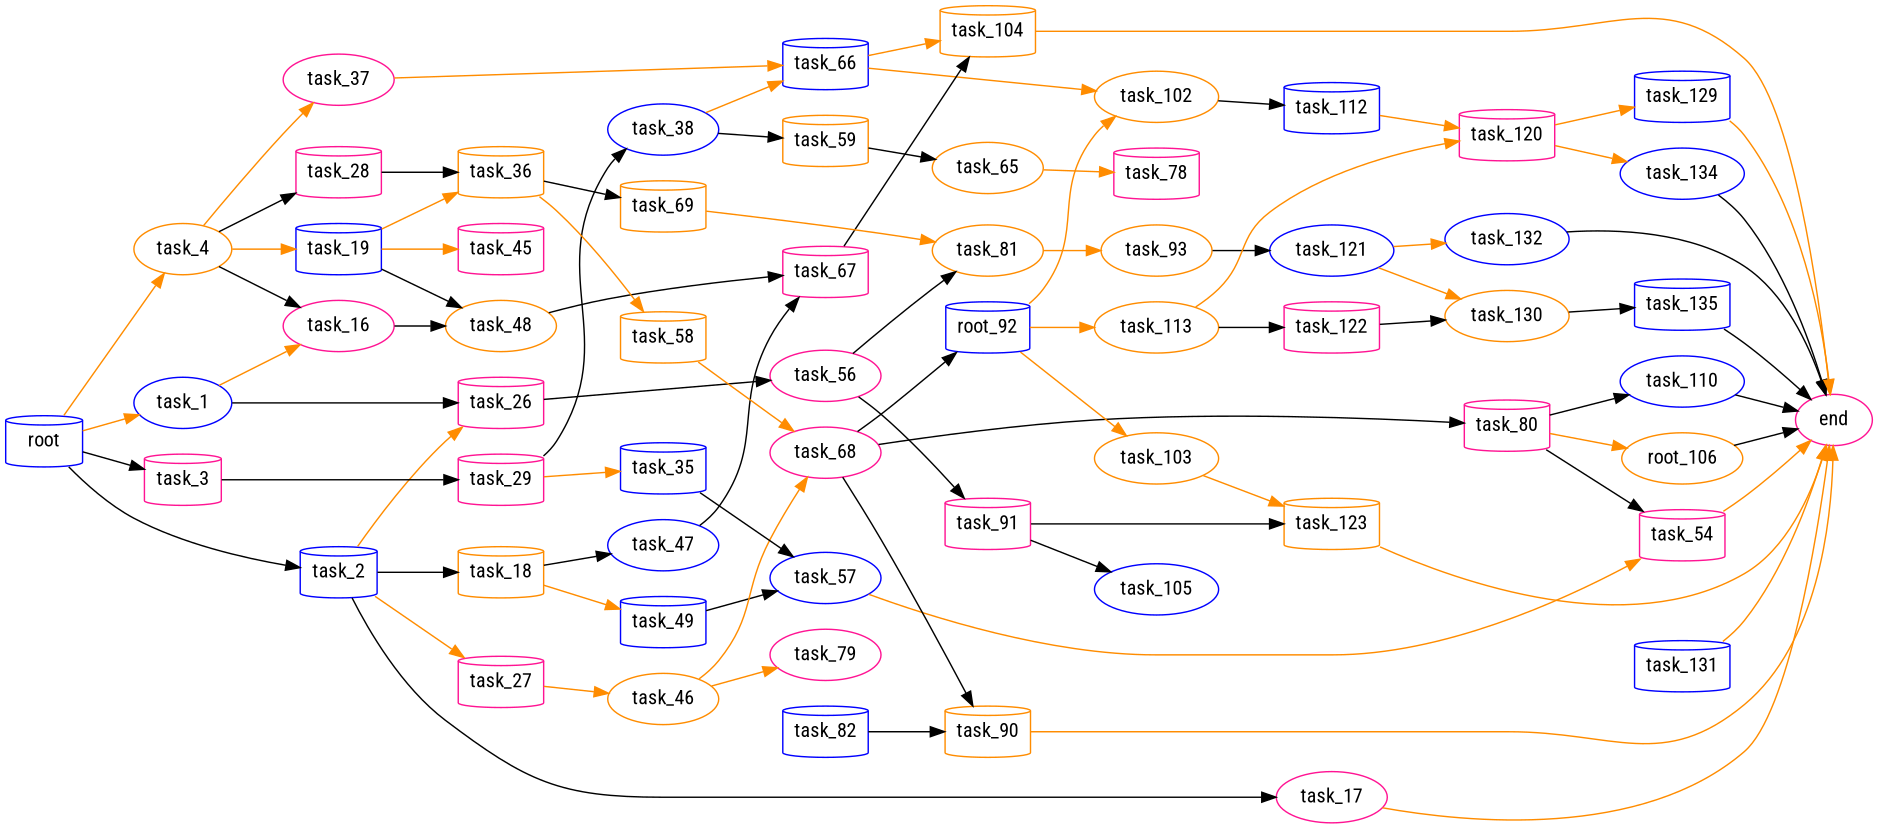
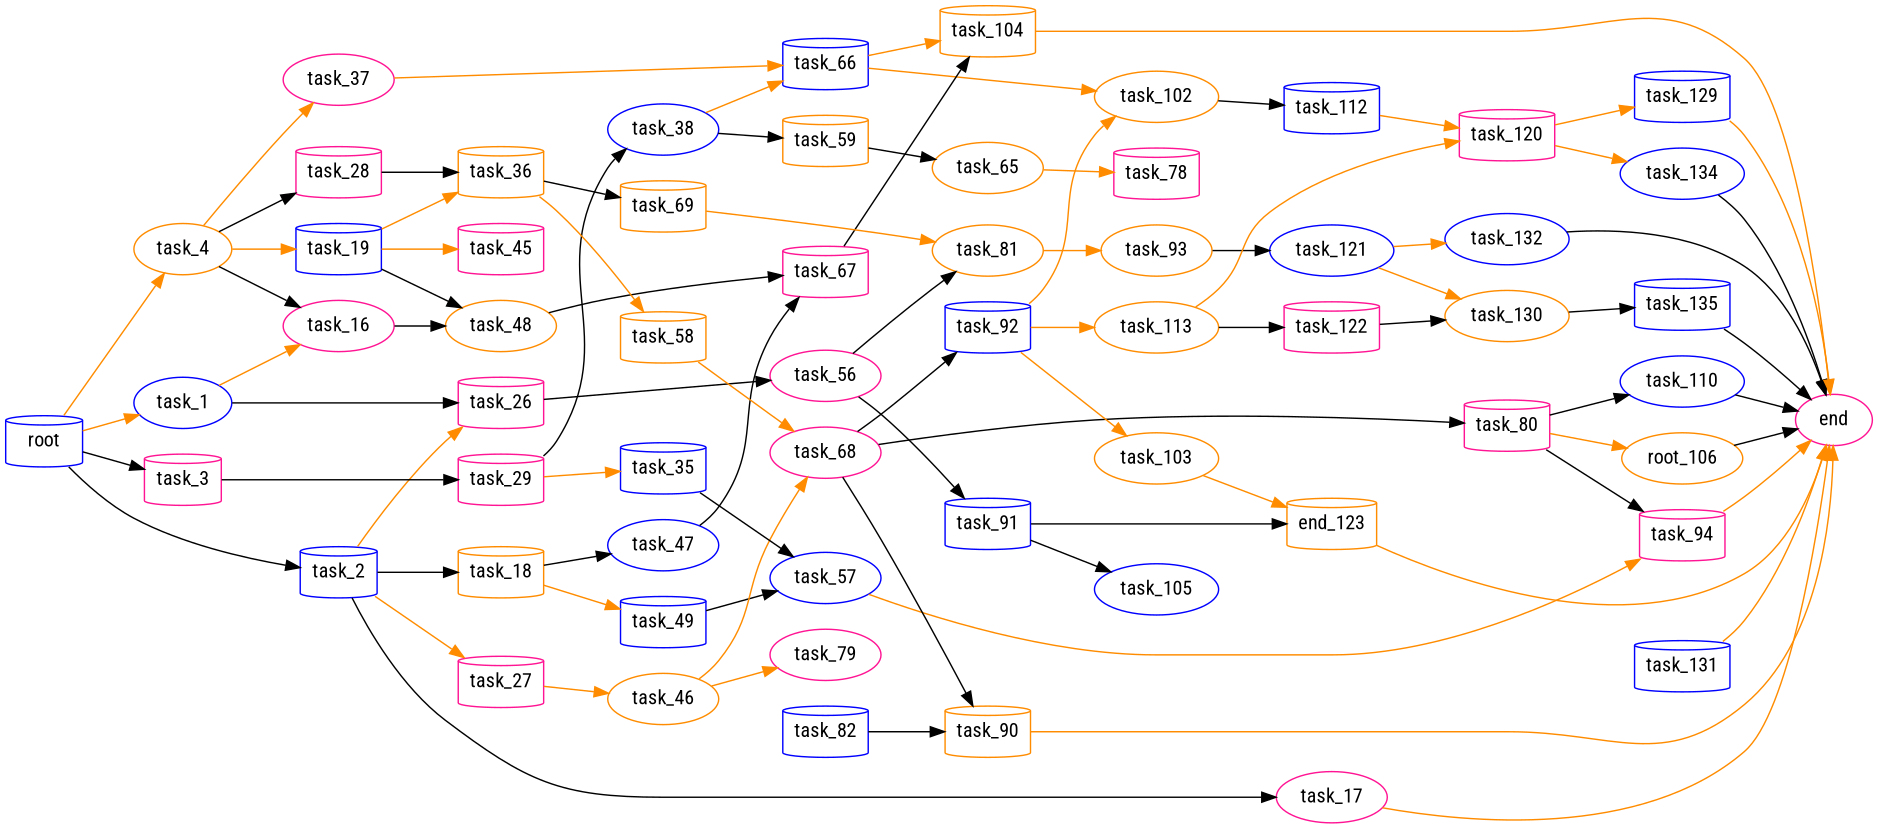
node "root_92": label "root_92" -> "task_92"
node "task_91": color deeppink -> blue
node "task_123": label "task_123" -> "end_123"
node "task_54": label "task_54" -> "task_94"
